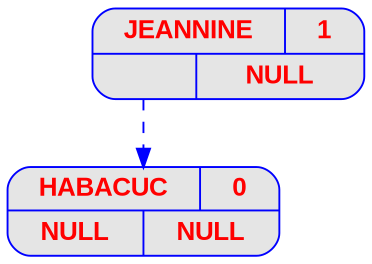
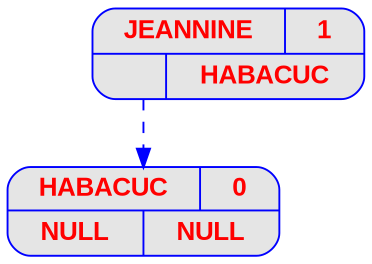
node "JEANNINE": text "NULL" -> "HABACUC"
